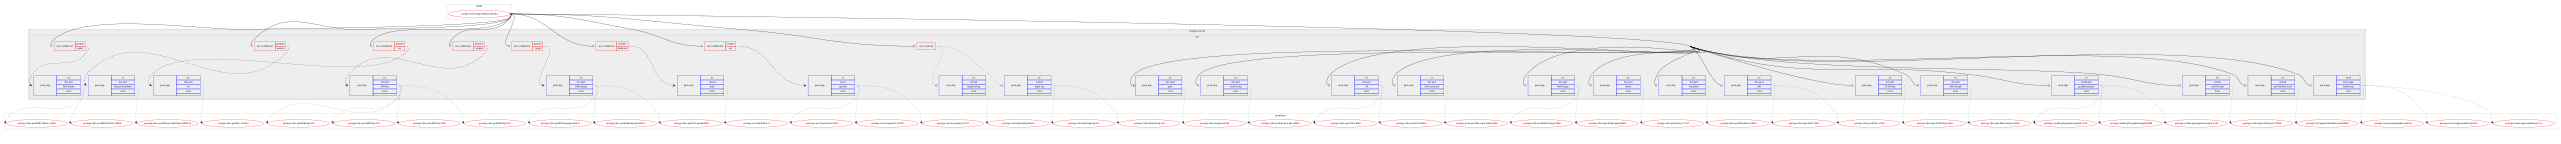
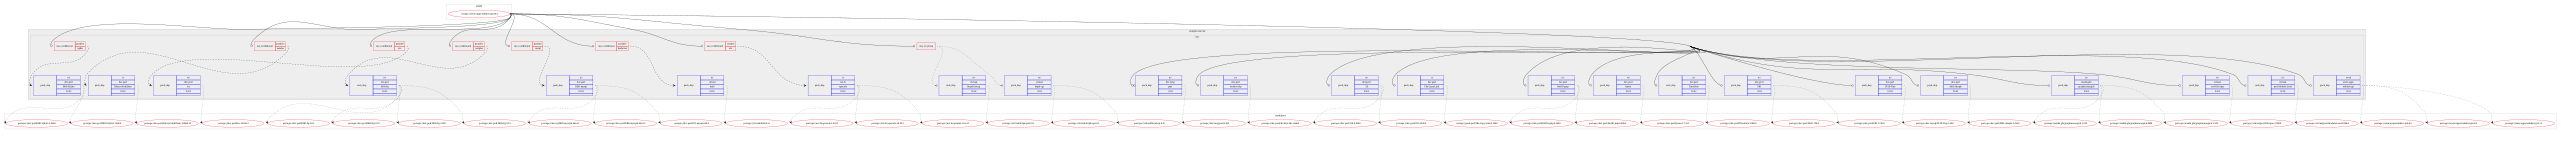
node "portage://dev-perl/DBD-mysql-4.44.0-r1": label "portage://dev-perl/DBD-mysql-4.44.0-r1" -> "portage://dev-cgi/DBD-mysql-4.44.0-r1"
node "portage://dev-perl/UUID-Tiny-1.40.0": label "portage://dev-perl/UUID-Tiny-1.40.0" -> "portage://dev-mysql/UUID-Tiny-1.40.0"
